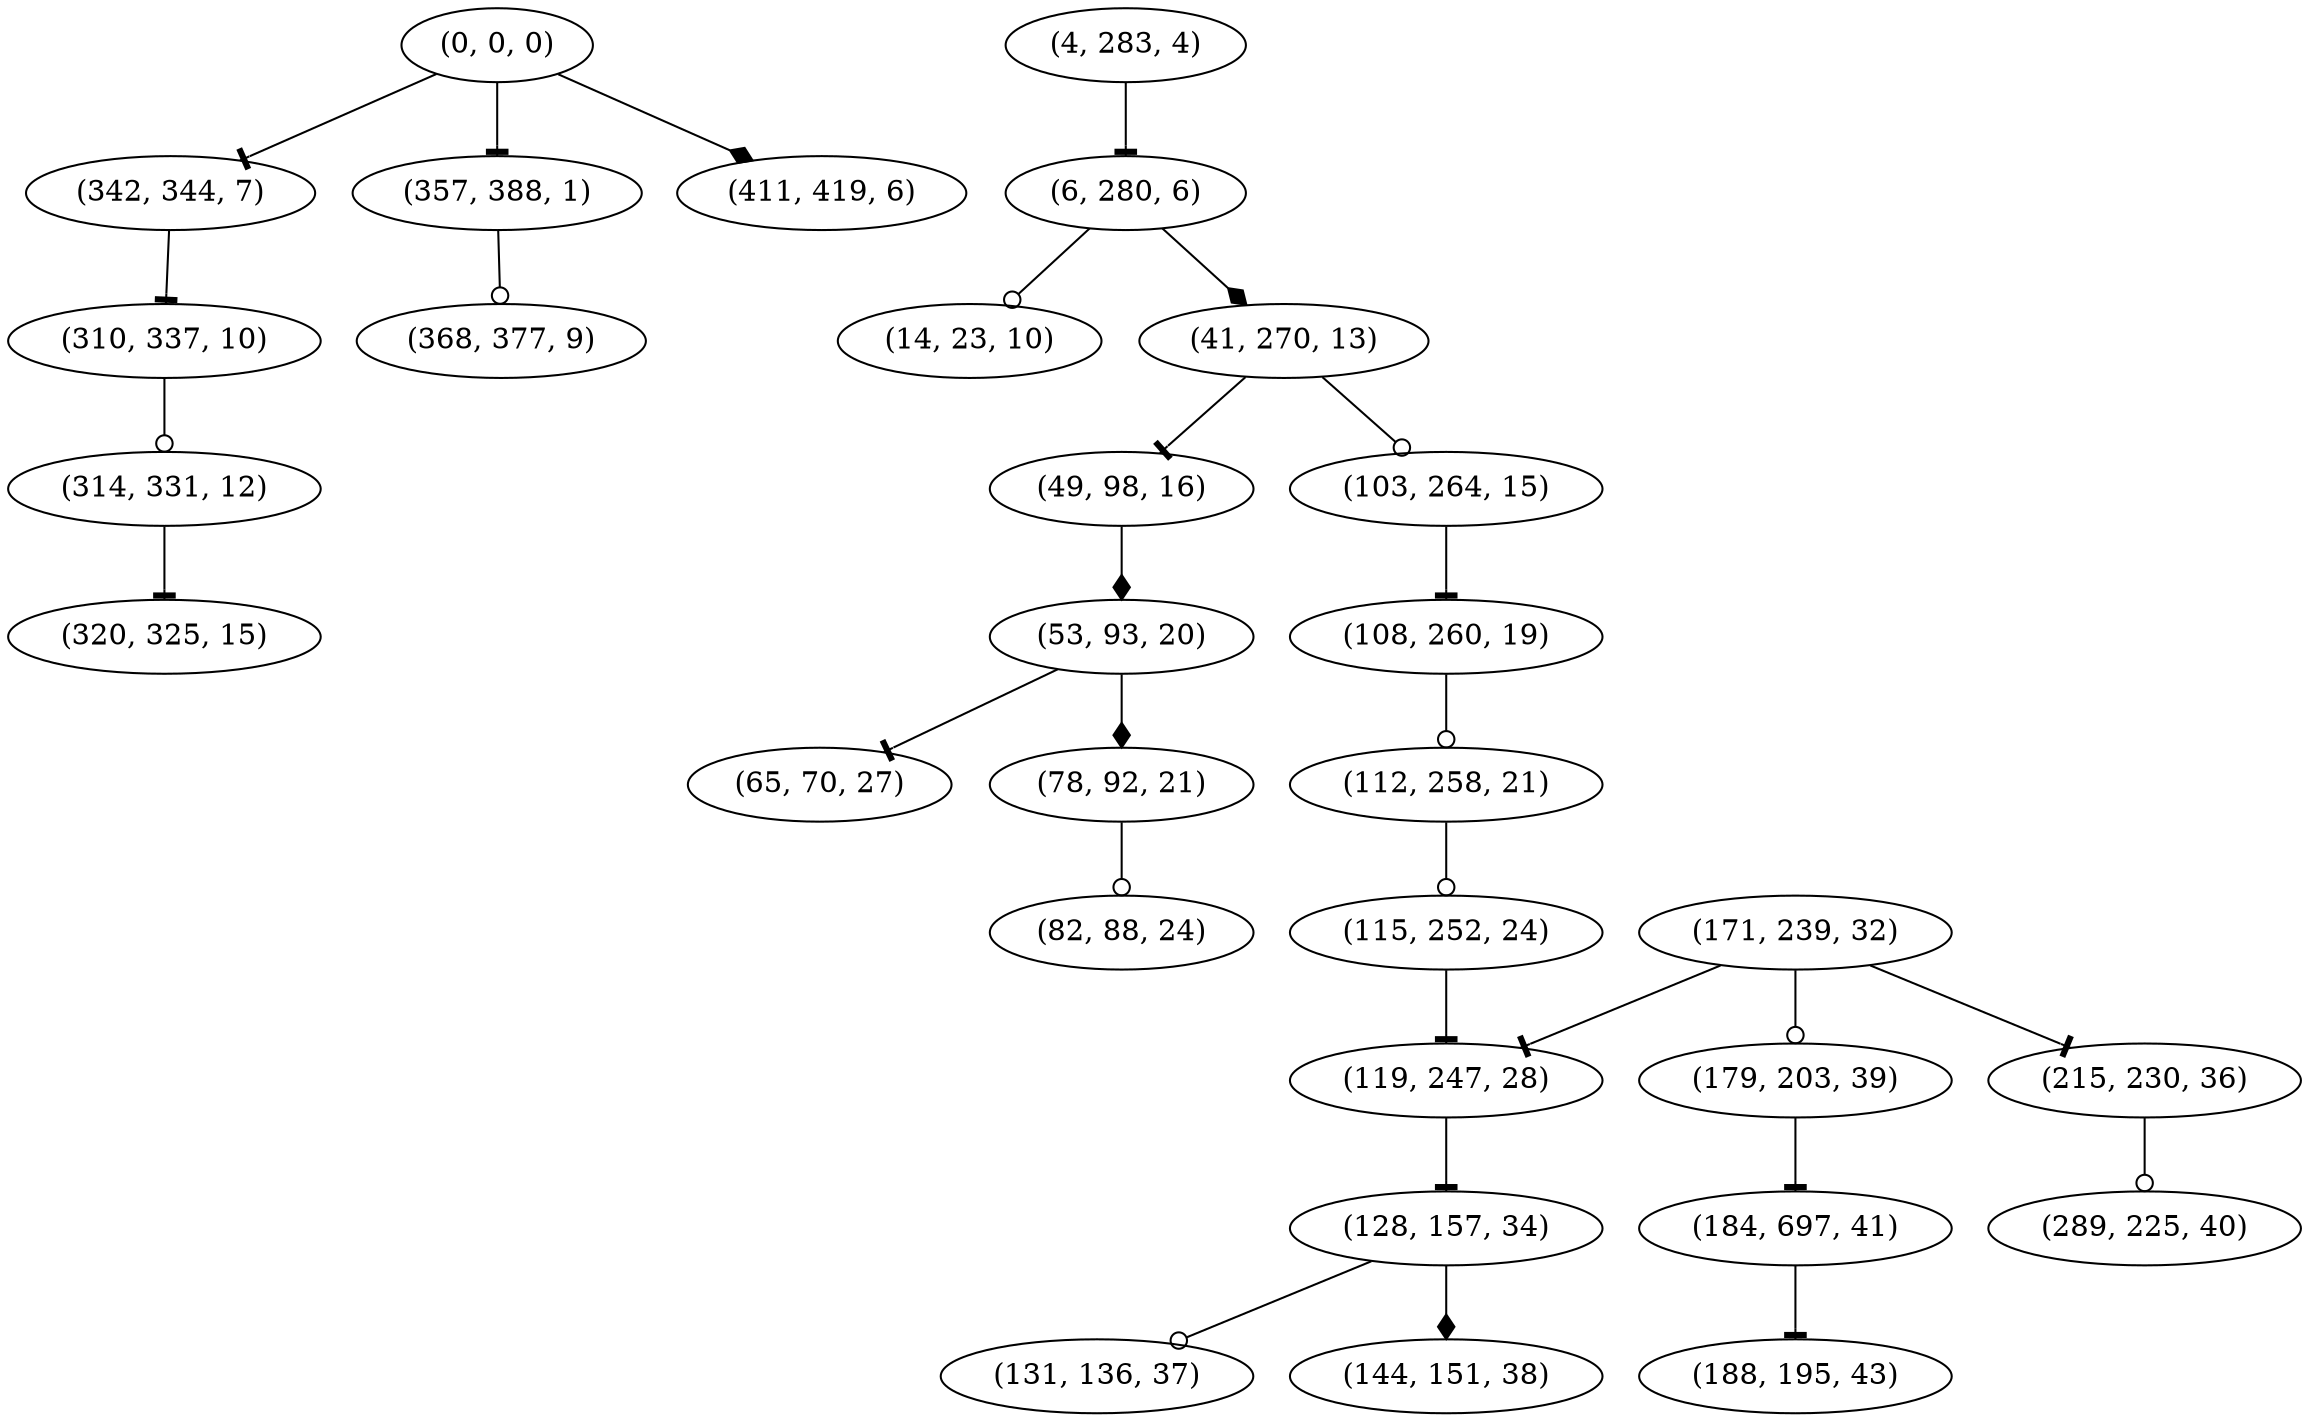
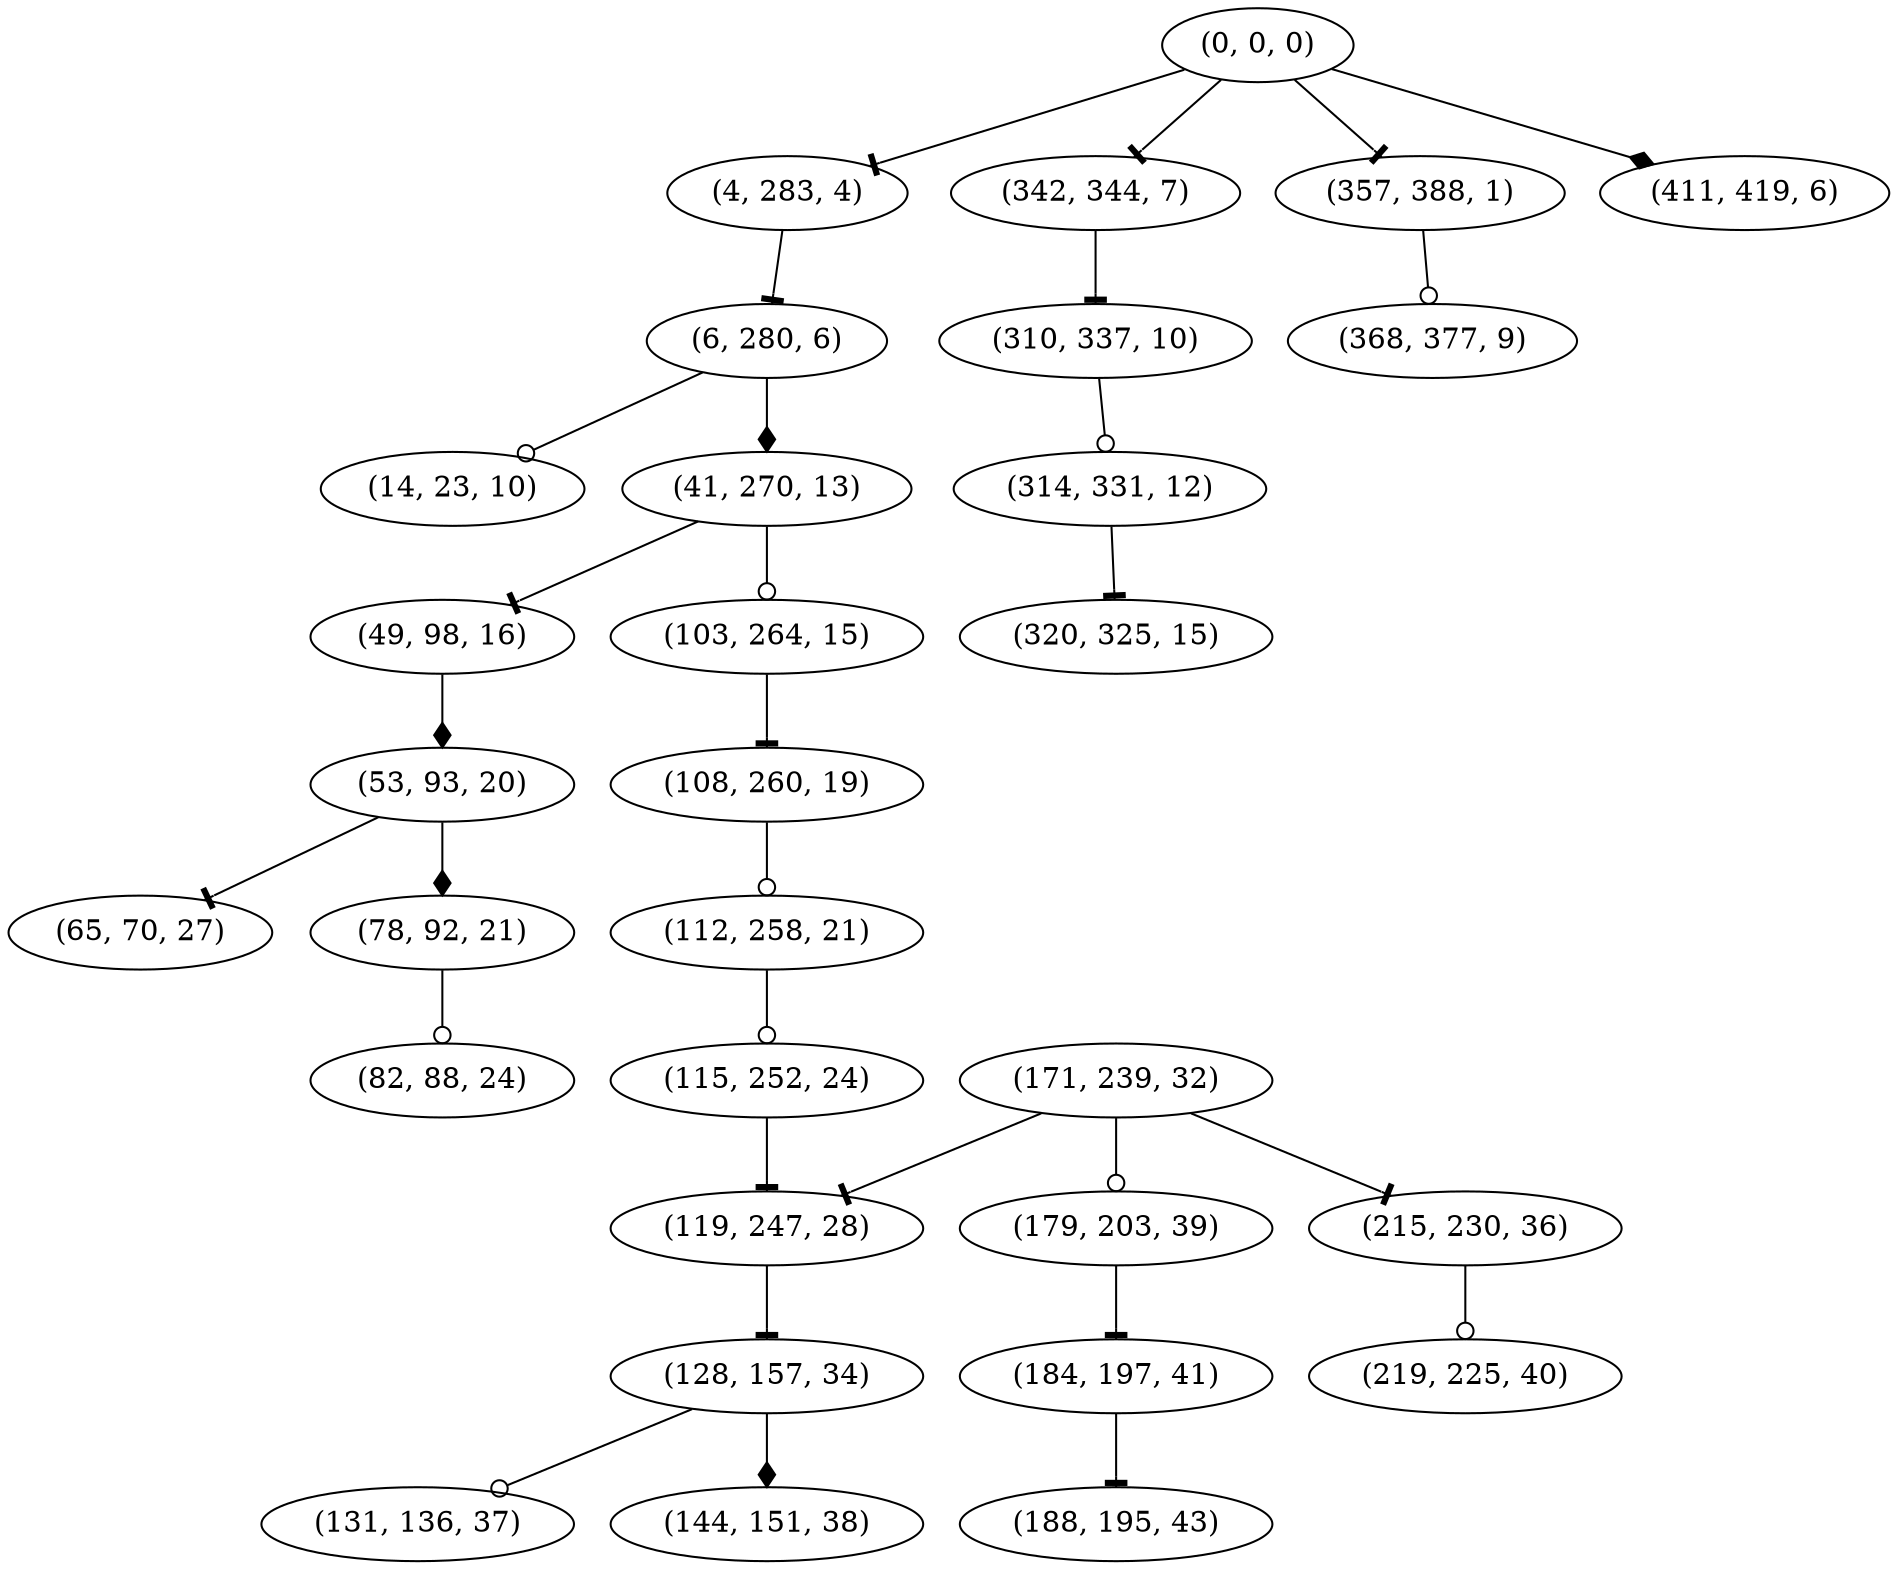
edge "(0, 0, 0)" -> "(4, 283, 4)": added
node "(184, 697, 41)": label "(184, 697, 41)" -> "(184, 197, 41)"
node "(289, 225, 40)": label "(289, 225, 40)" -> "(219, 225, 40)"
